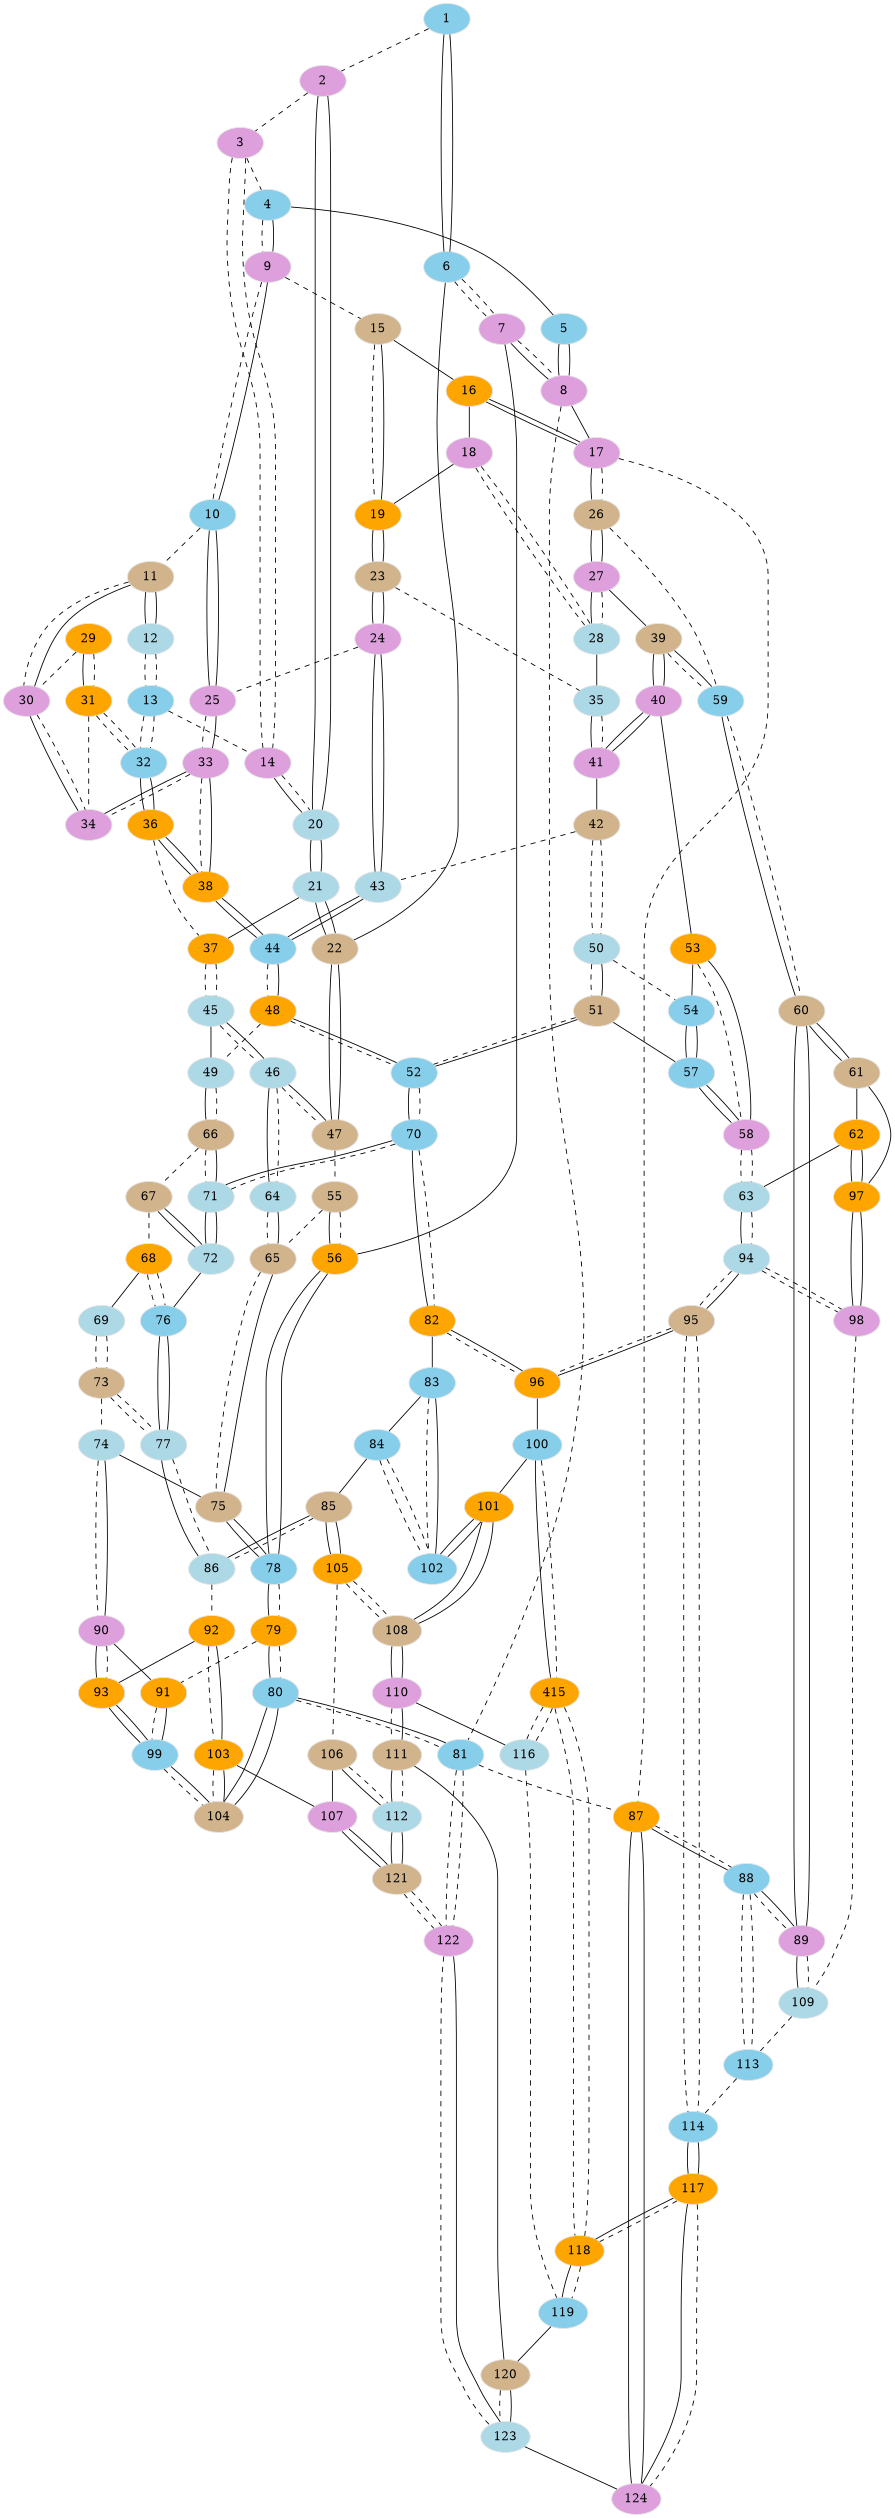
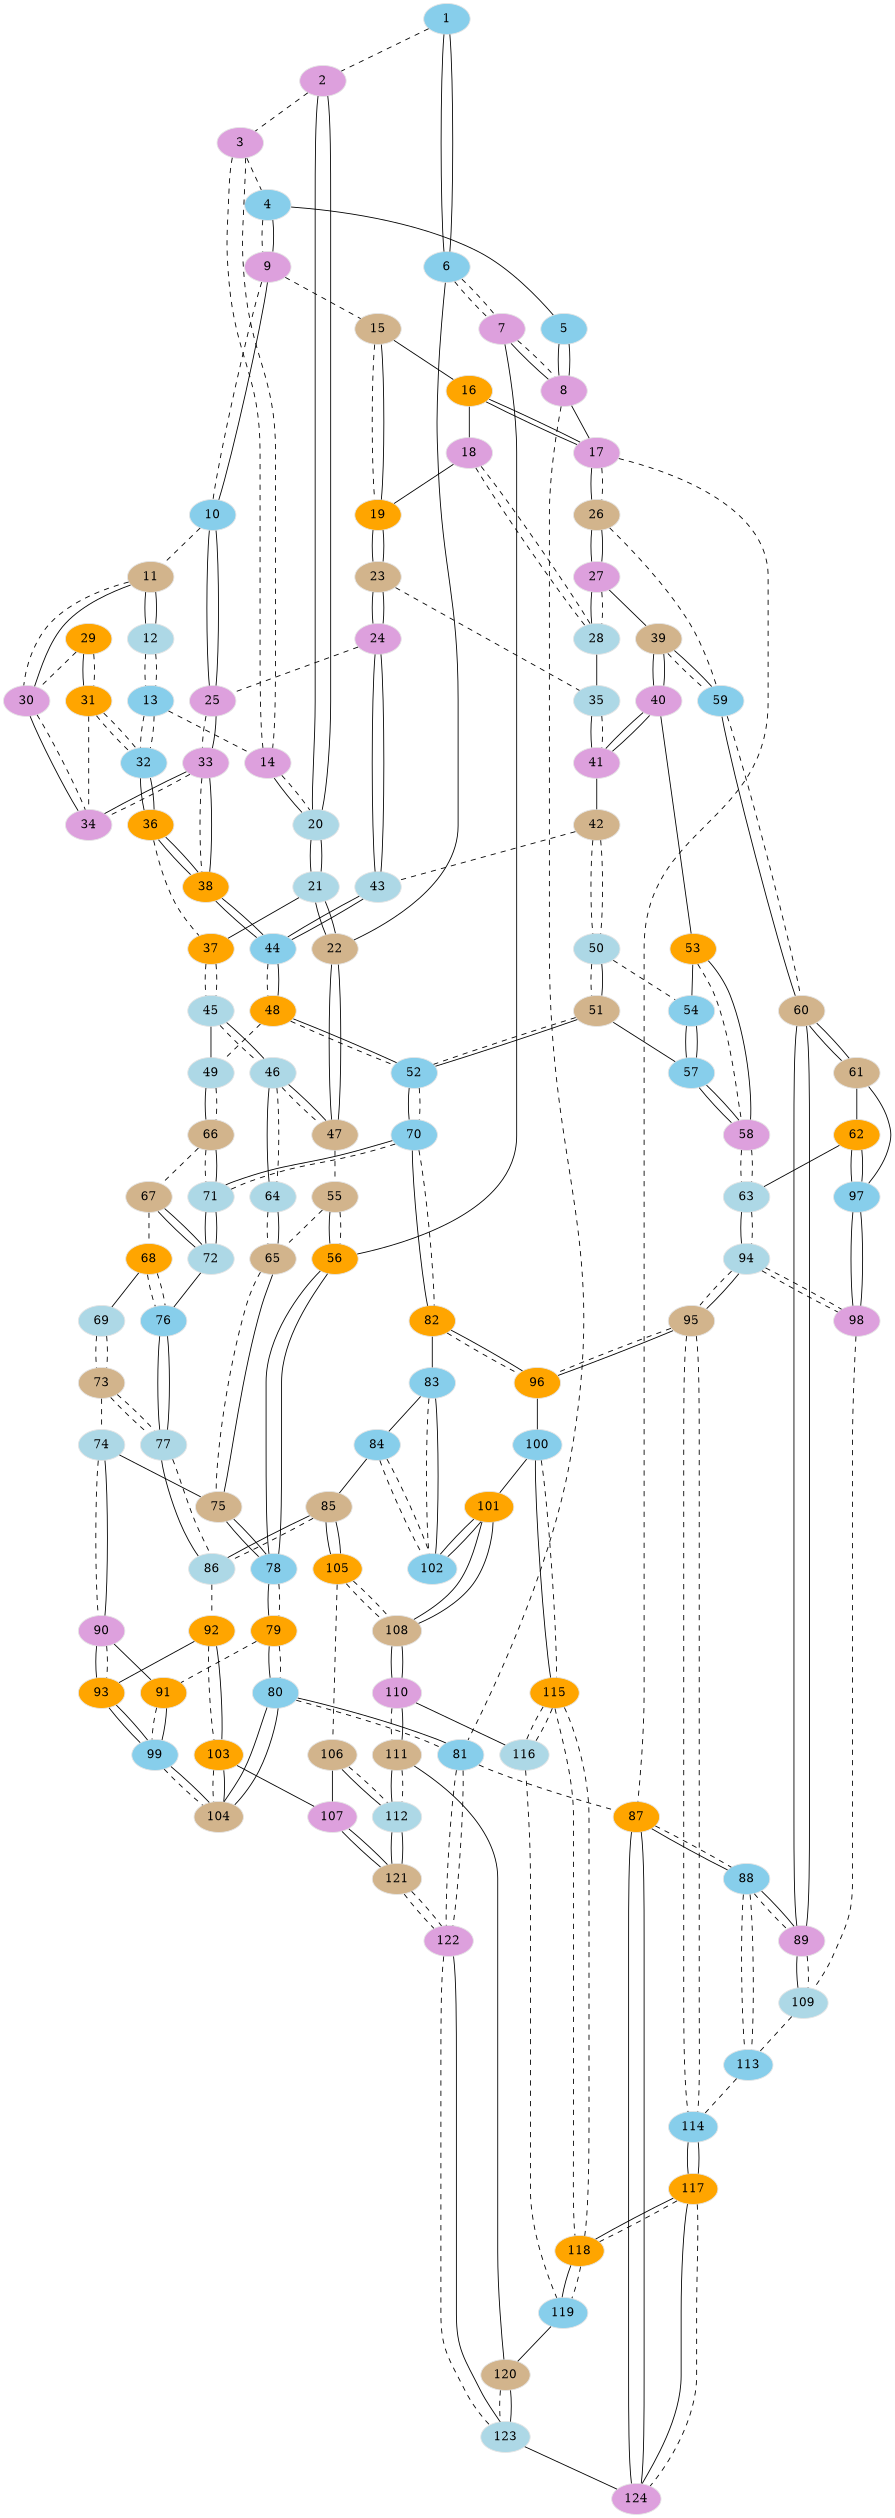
node "97": fillcolor orange -> skyblue
node "415": label "415" -> "115"
